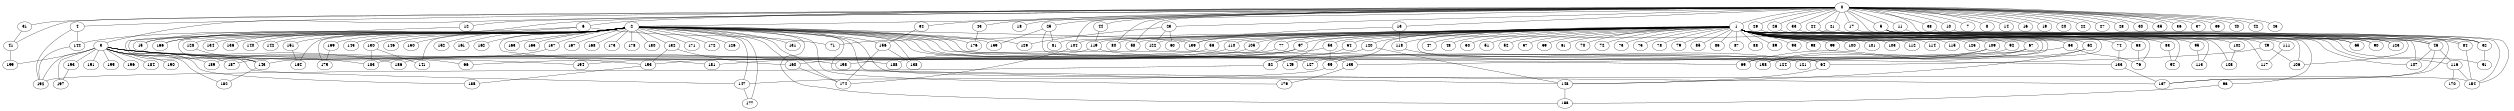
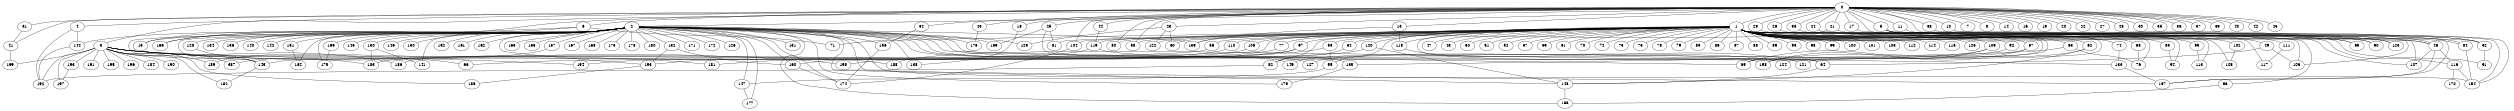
node "12": removed
edge "156" -- "138": now "18" -- "138"
node "187": label "187" -> "387"
